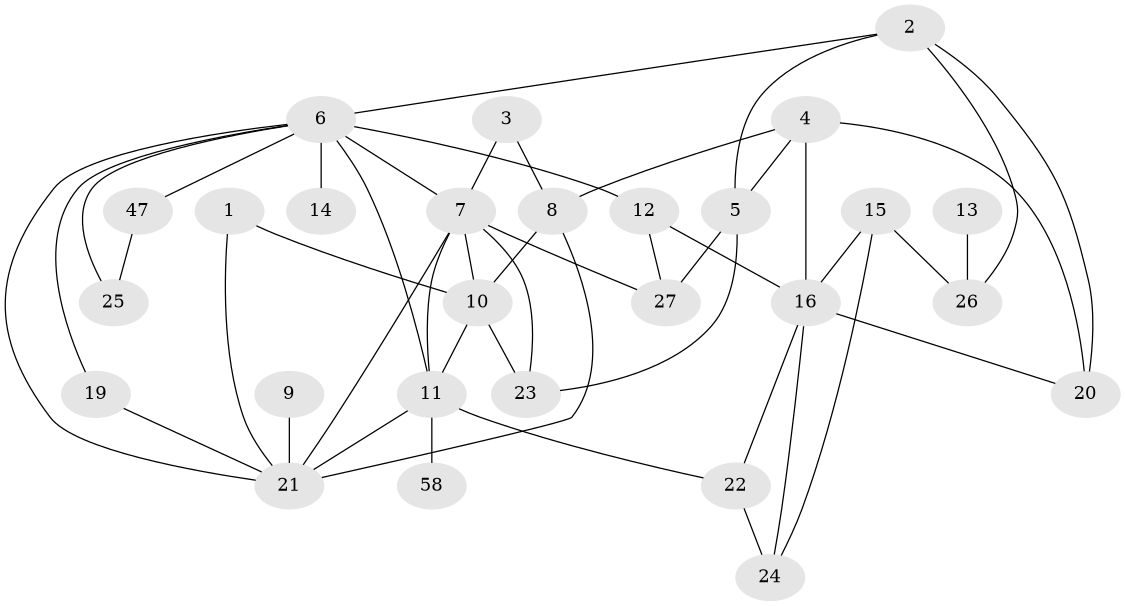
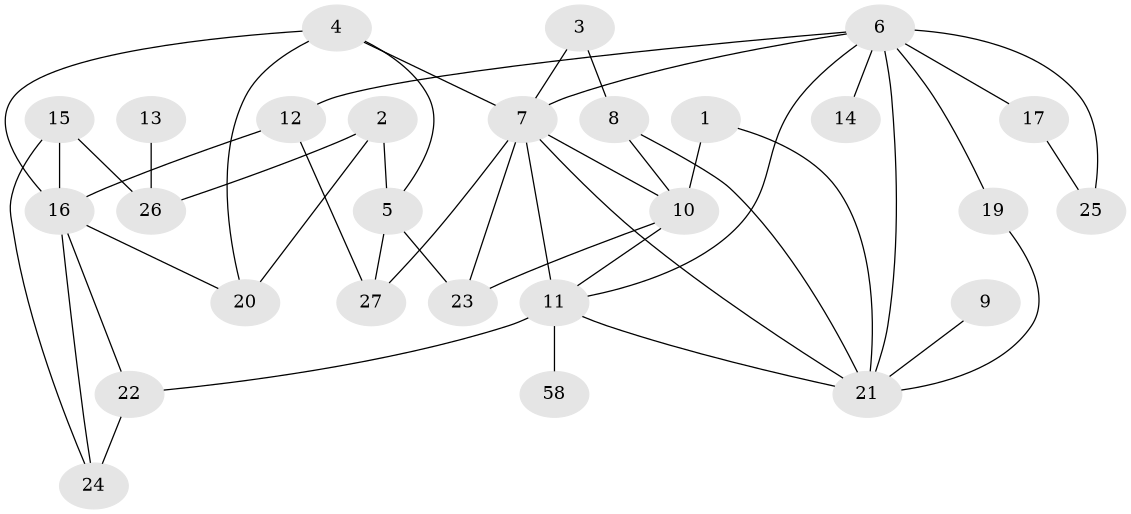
edge "2" -- "6": removed
edge "4" -- "8": now "4" -- "7"
node "47": label "47" -> "17"
